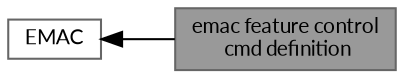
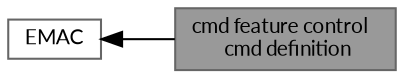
node "emac feature control cmd definition": label "emac feature control cmd definition" -> "cmd feature control cmd definition"
